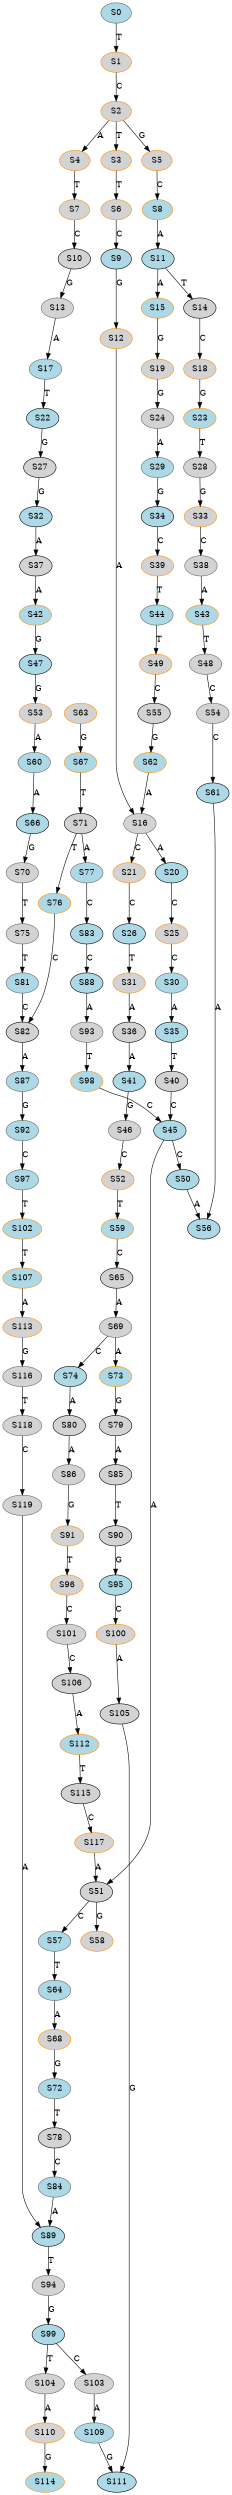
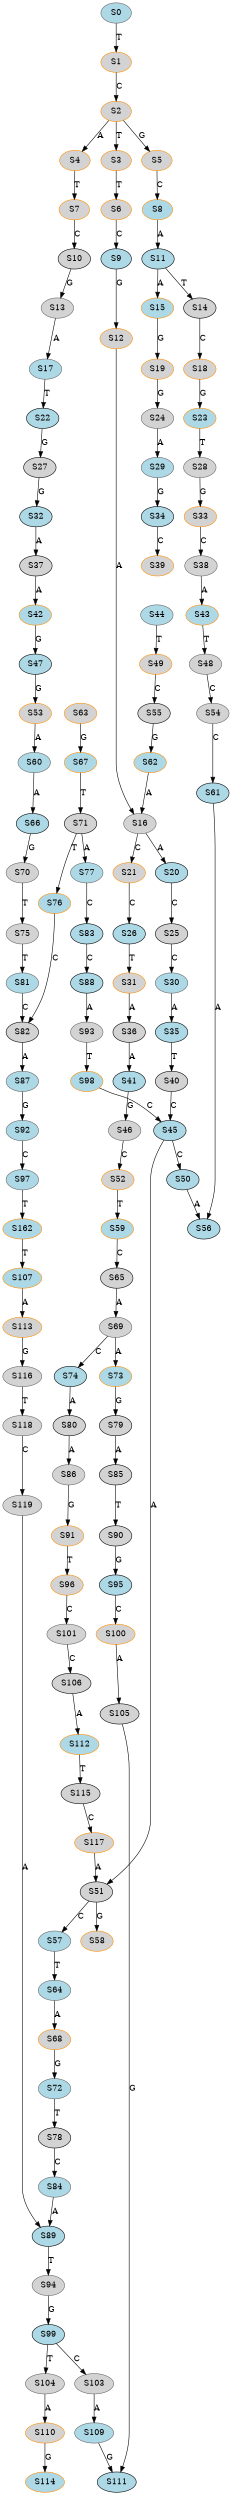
edge "S39" -> "S44": removed, label "T"
node "S25": color darkorange -> black
node "S102": label "S102" -> "S162"
